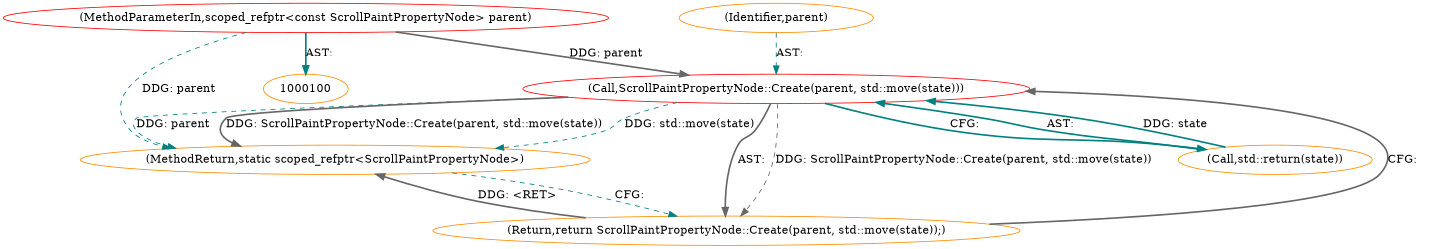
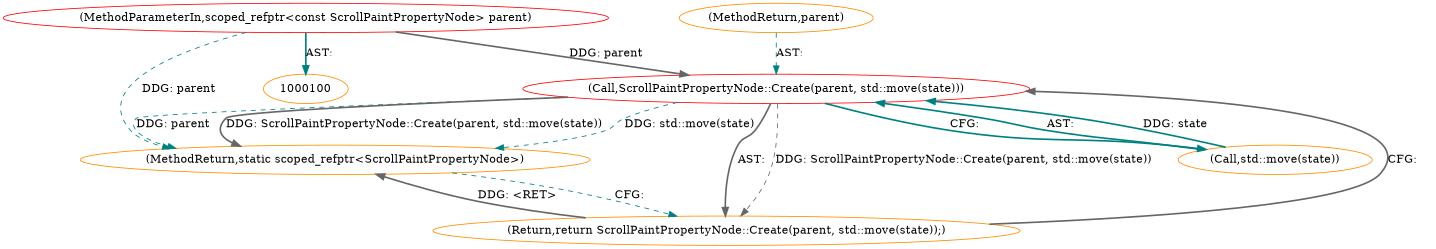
node "(Identifier,parent)": label "(Identifier,parent)" -> "(MethodReturn,parent)"
node "(Call,std::return(state))": label "(Call,std::return(state))" -> "(Call,std::move(state))"
